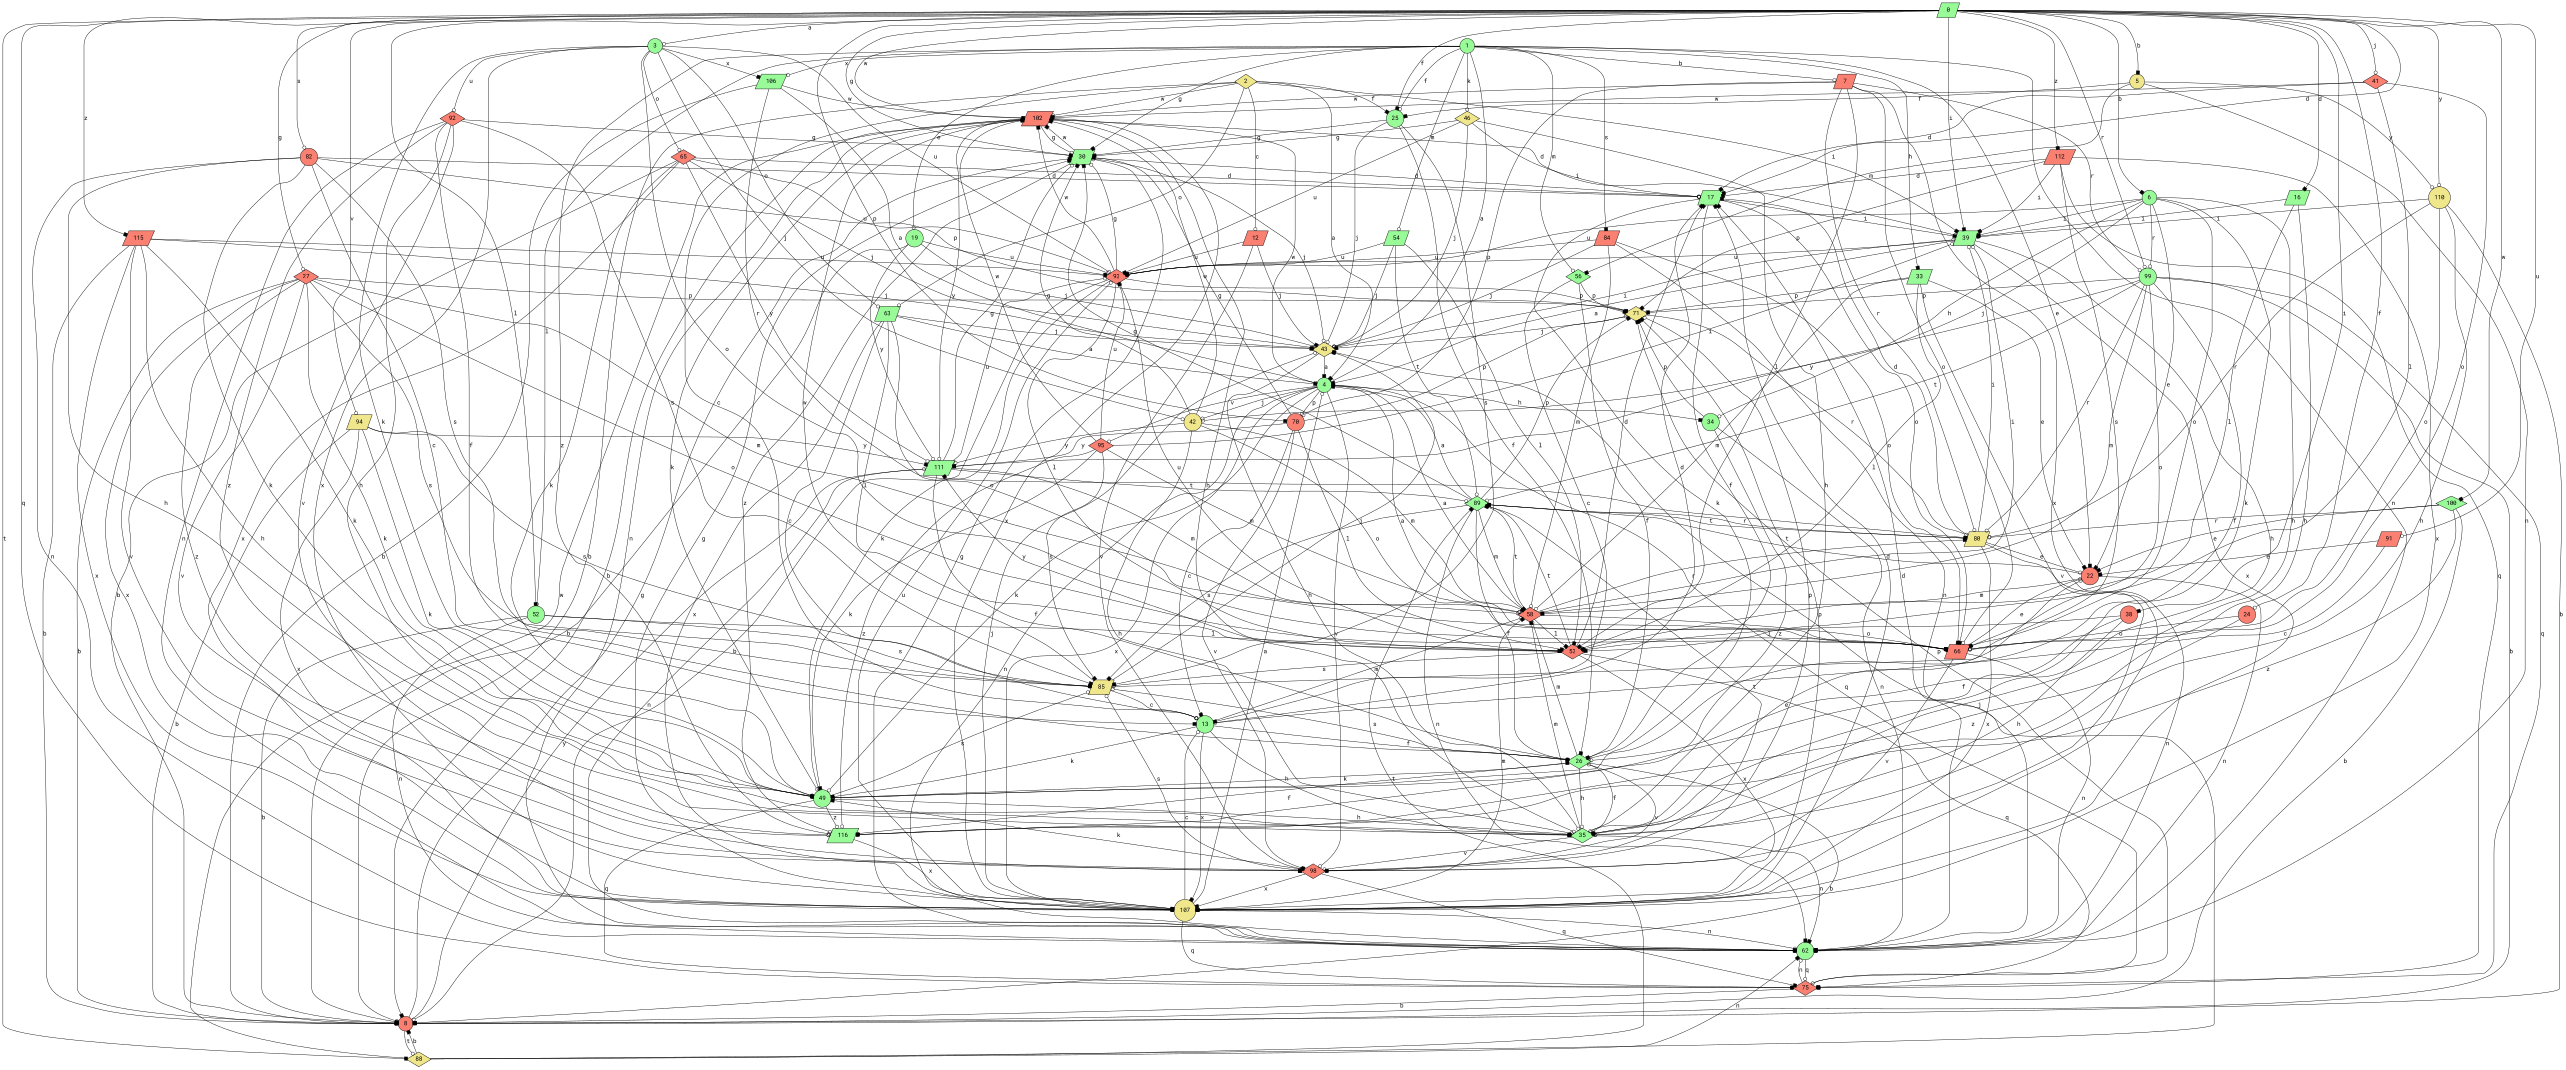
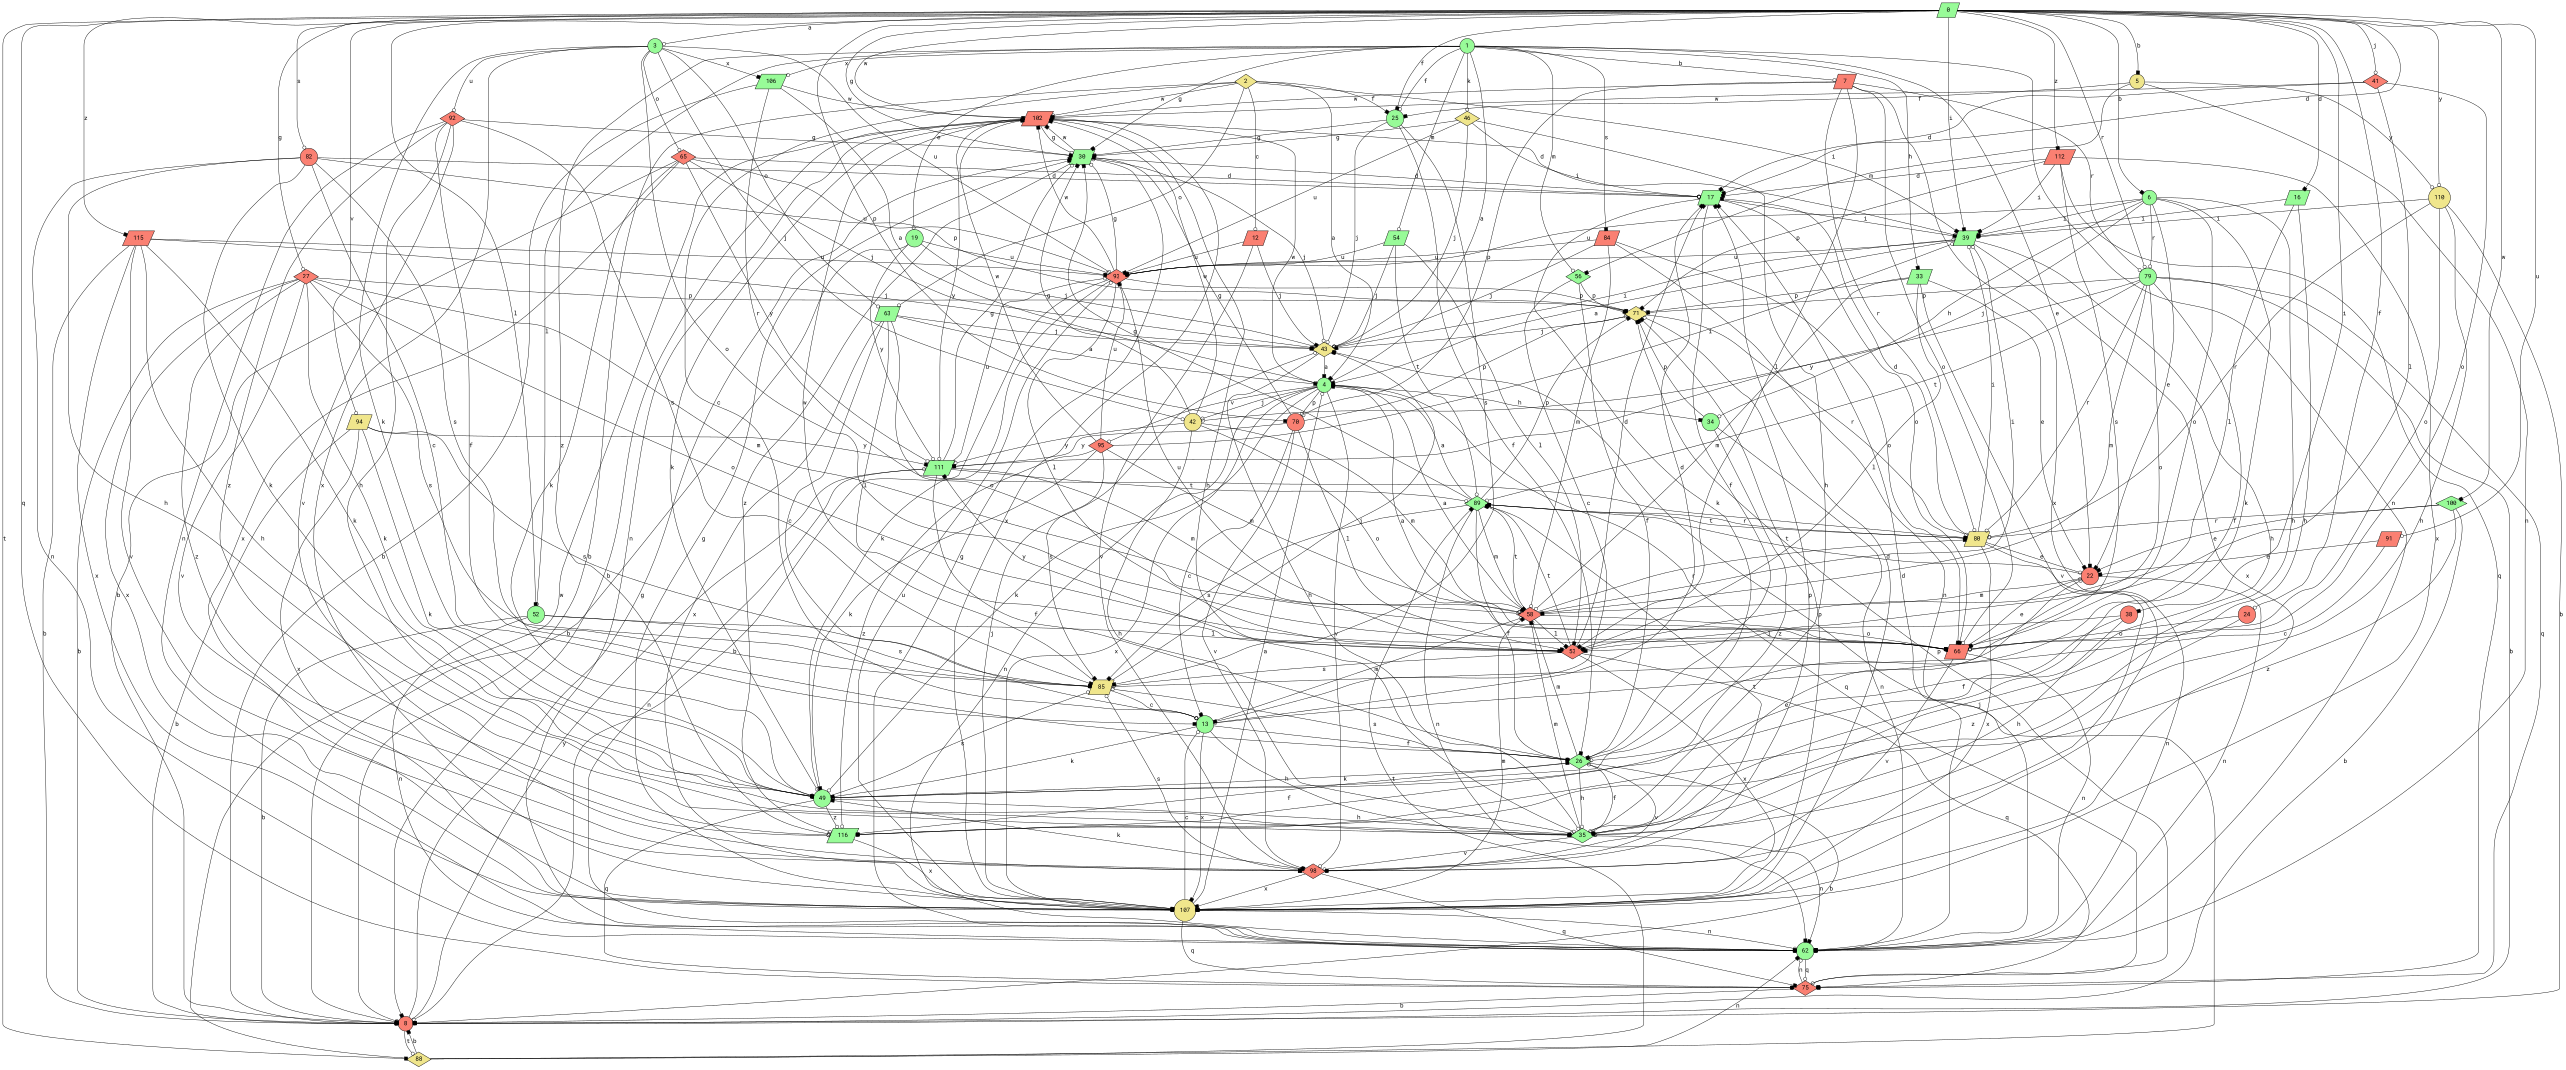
node "99": label "99" -> "79"
